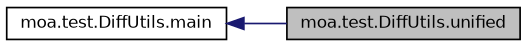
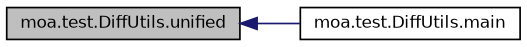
edge "moa.test.DiffUtils.unified" -> "moa.test.DiffUtils.main": reversed
